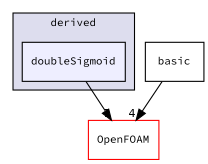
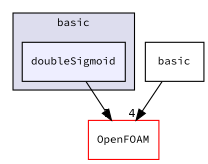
cluster "derived": label "derived" -> "basic"
